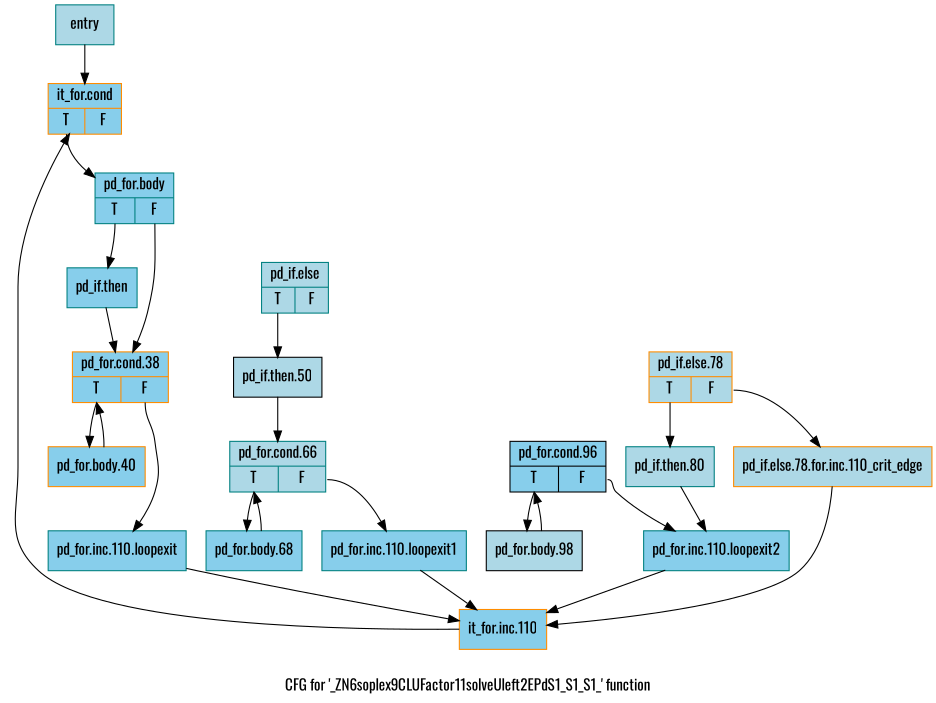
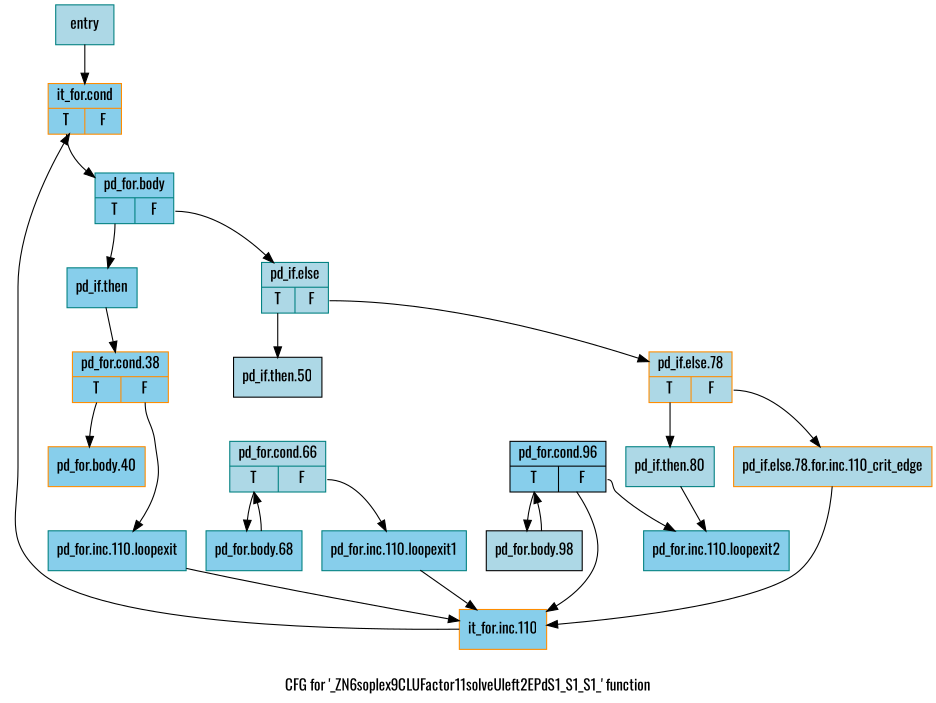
edge "pd_for.body" -> "pd_for.cond.38": now "pd_for.body" -> "pd_if.else"
edge "pd_if.else" -> "pd_if.else.78": added
edge "pd_if.then.50" -> "pd_for.cond.66": removed
edge "pd_for.body.40" -> "pd_for.cond.38": removed
edge "pd_for.inc.110.loopexit2" -> "it_for.inc.110": now "pd_for.cond.96" -> "it_for.inc.110"
